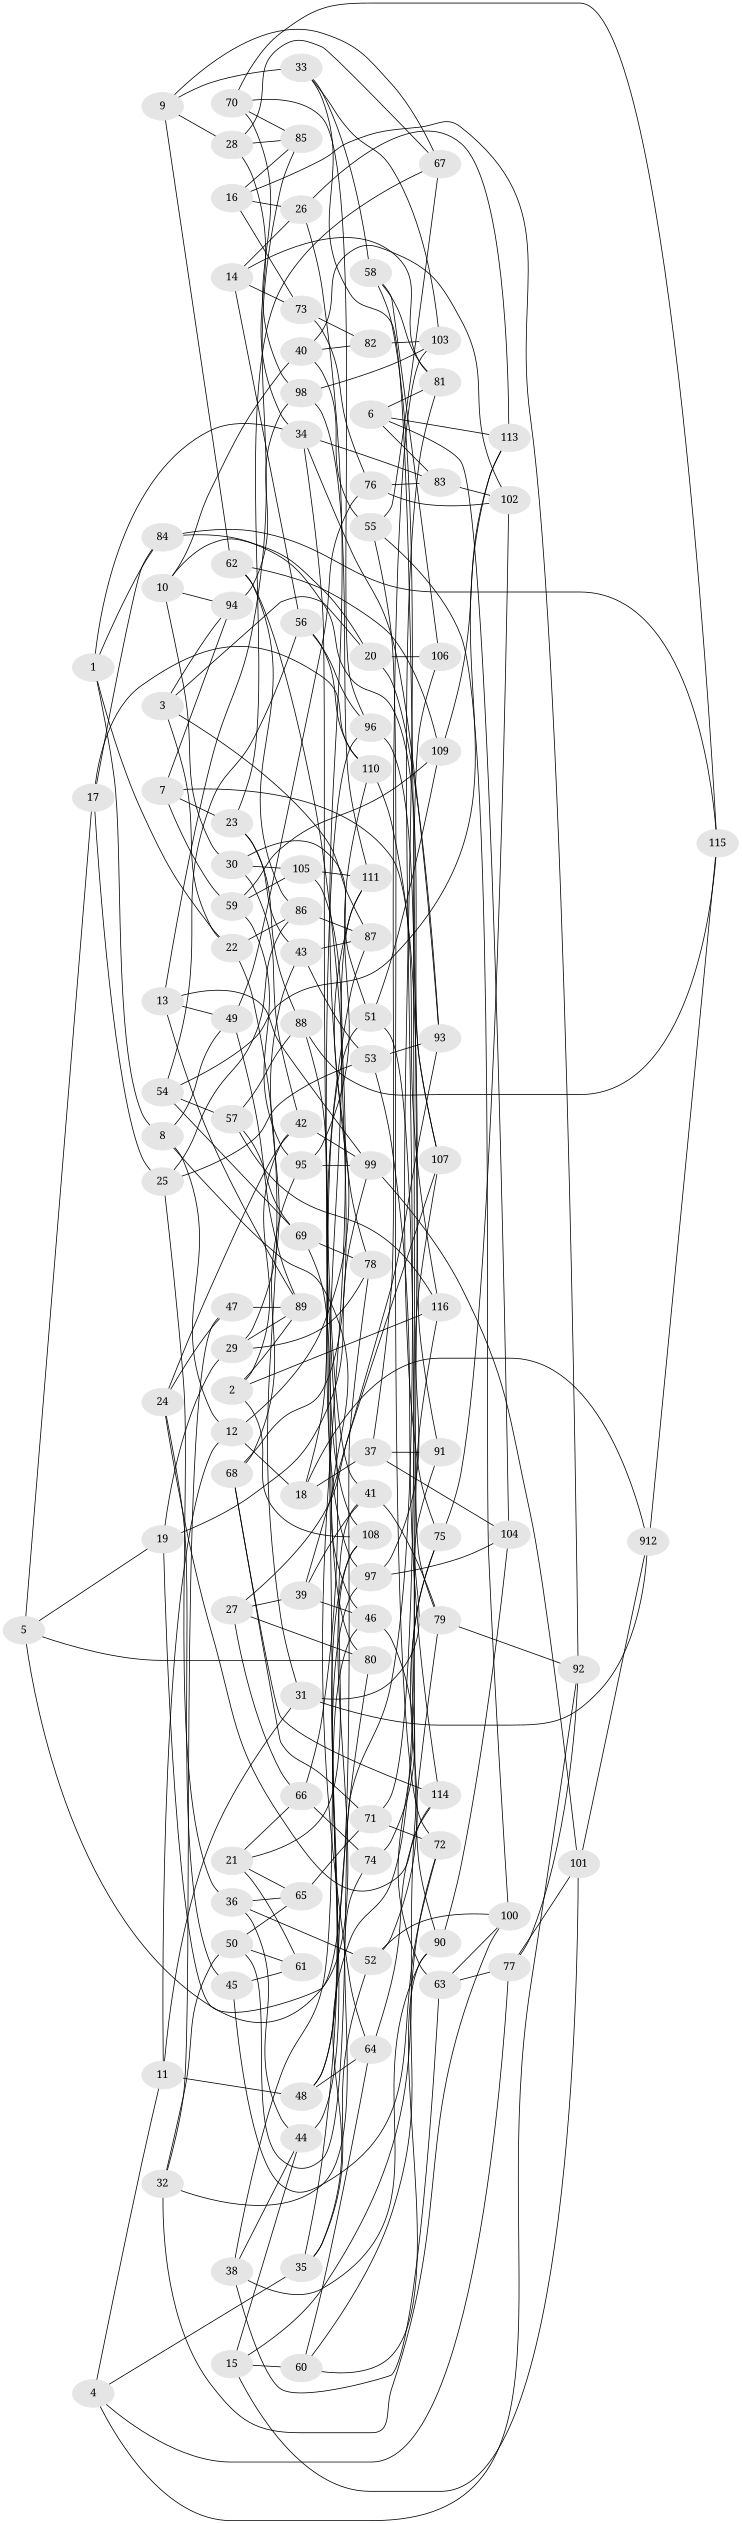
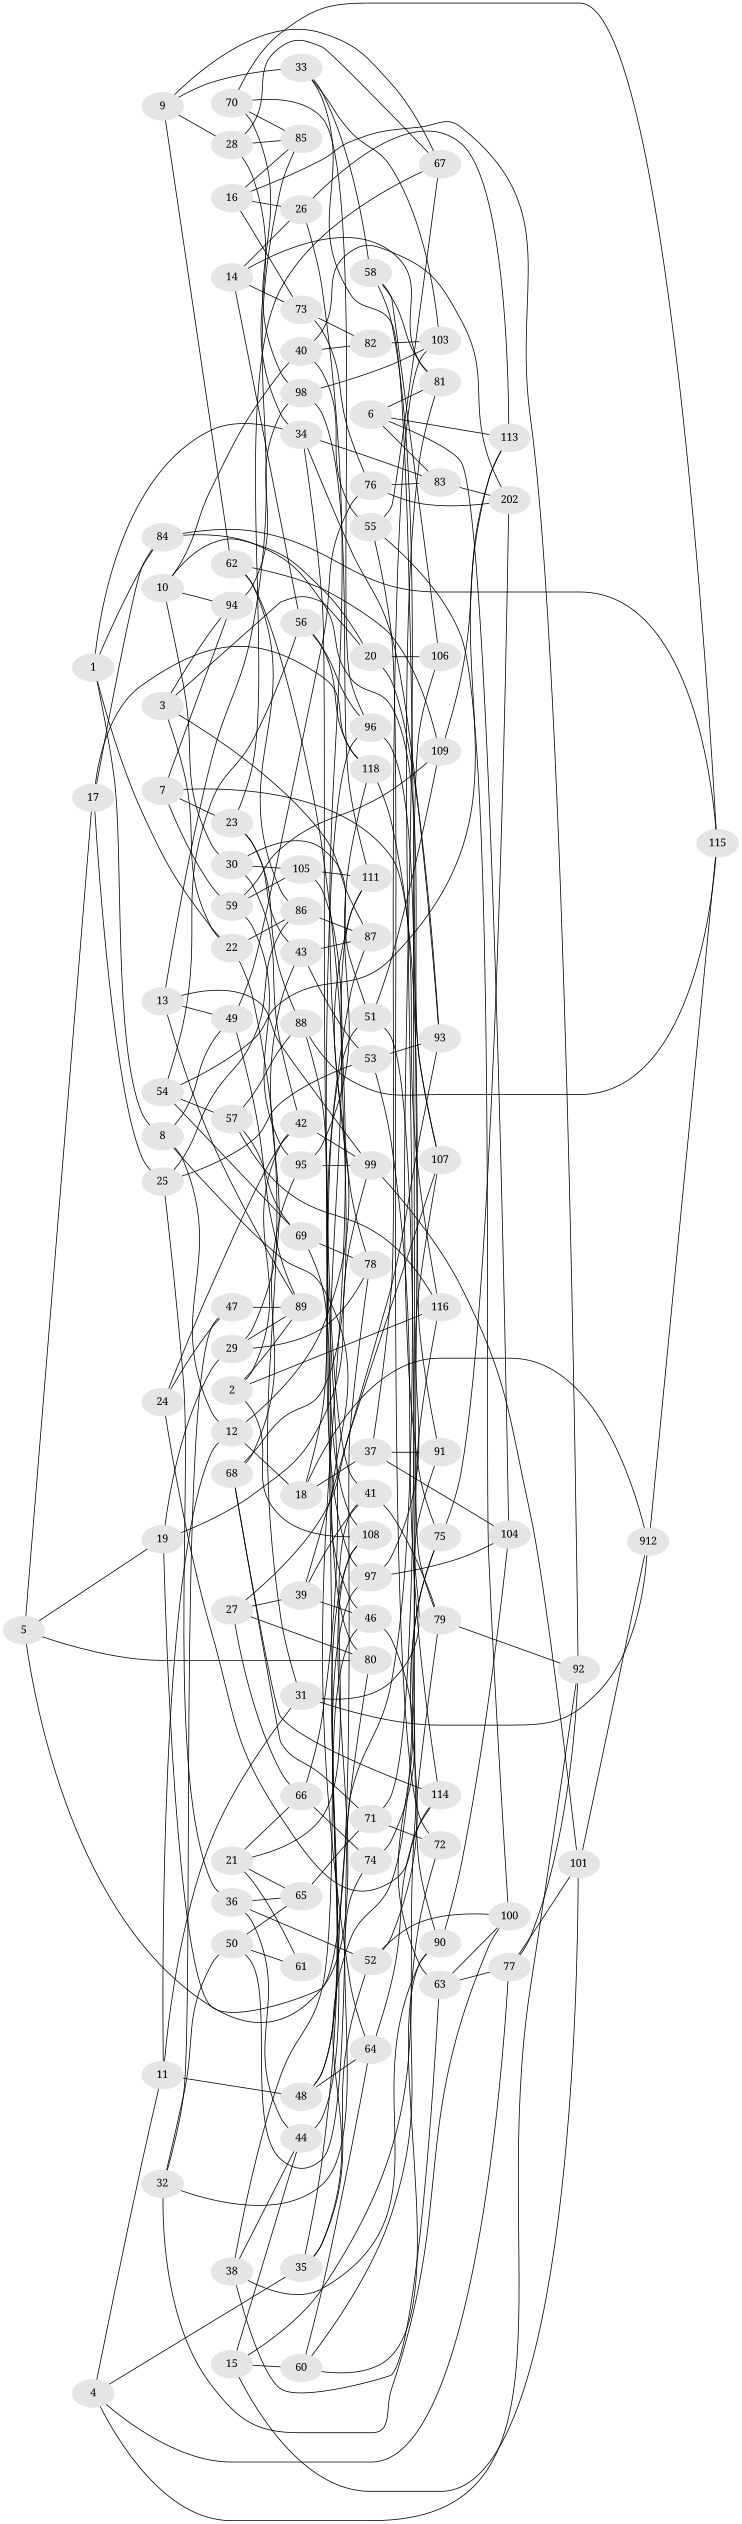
node "102": label "102" -> "202"
node "110": label "110" -> "118"
node "45": removed
